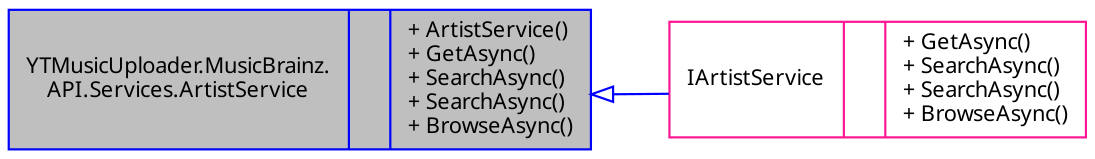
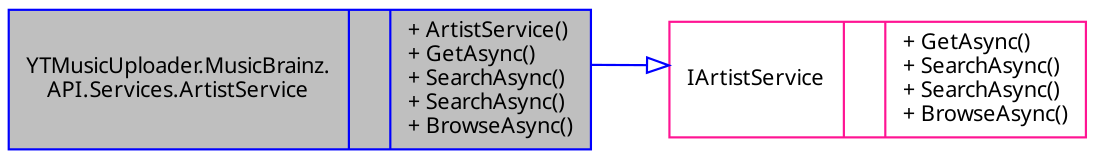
edge "IArtistService" -> "YTMusicUploader.MusicBrainz.": reversed
